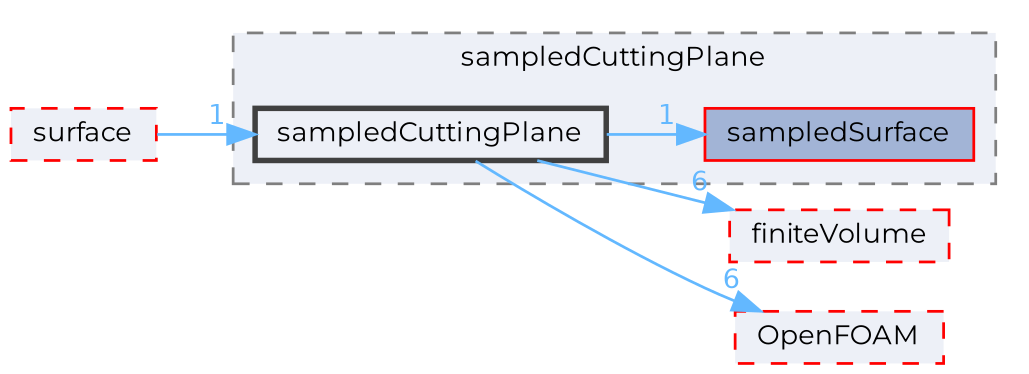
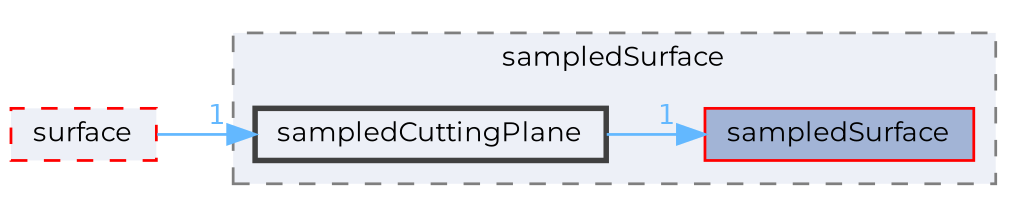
cluster "sampledCuttingPlane": label "sampledCuttingPlane" -> "sampledSurface"
node "finiteVolume": removed
node "OpenFOAM": removed
